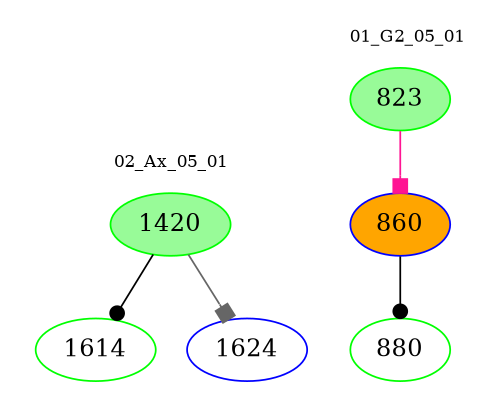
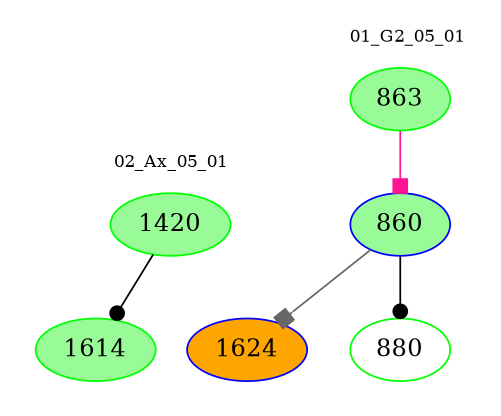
node "823": label "823" -> "863"
node "860": fillcolor orange -> palegreen
edge "1420" -> "1624": now "860" -> "1624"
node "1614": fillcolor white -> palegreen
node "1624": fillcolor white -> orange
